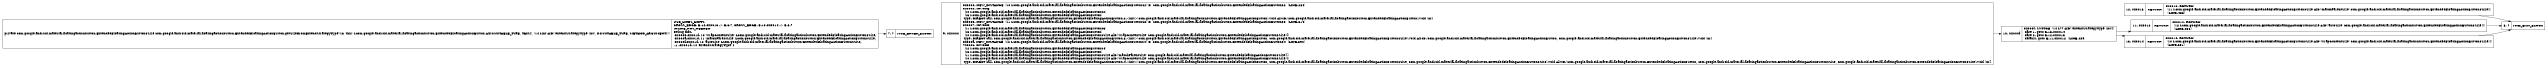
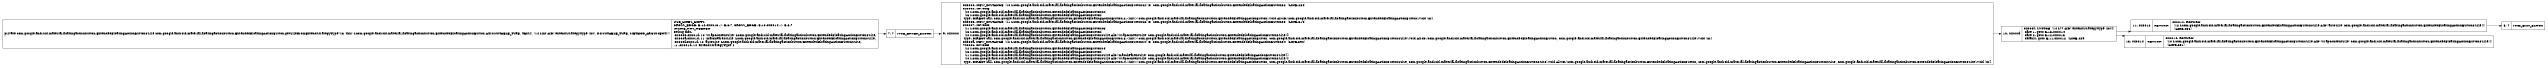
node "12: 0x0013": removed
edge "7: ?" -> "9: 0x0000": added
edge "13: 0x0014" -> "8: ?": removed
